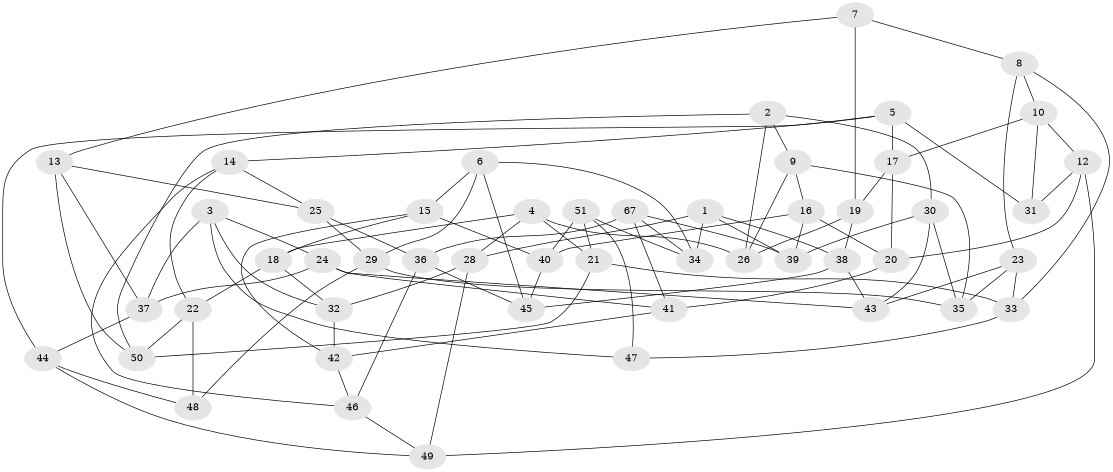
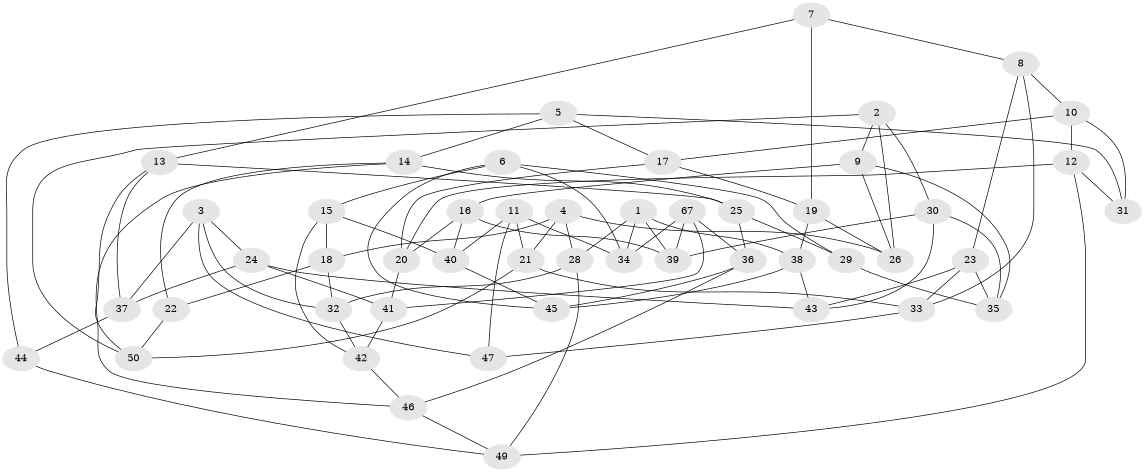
node "51": label "51" -> "11"
node "48": removed
